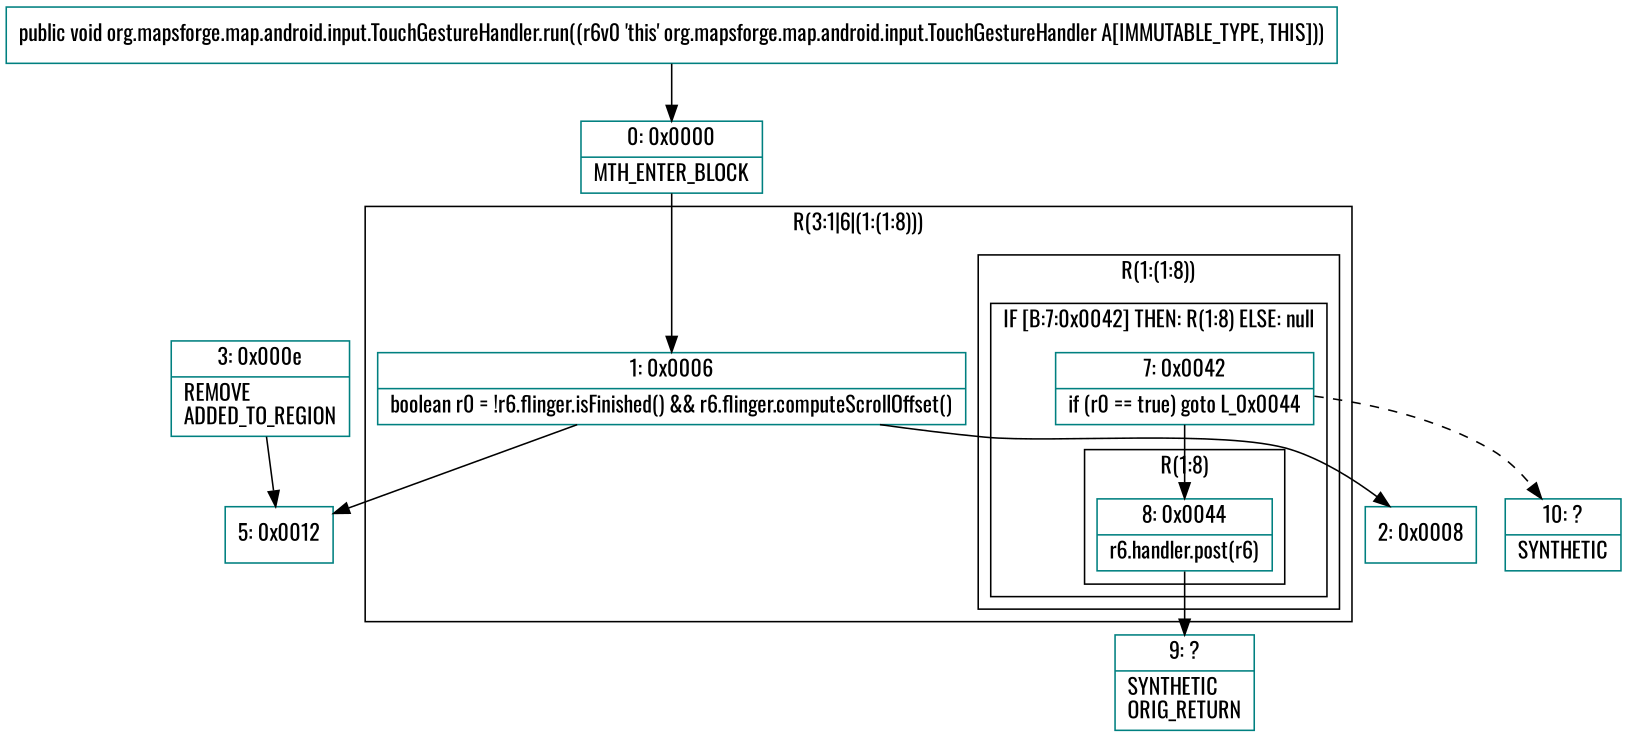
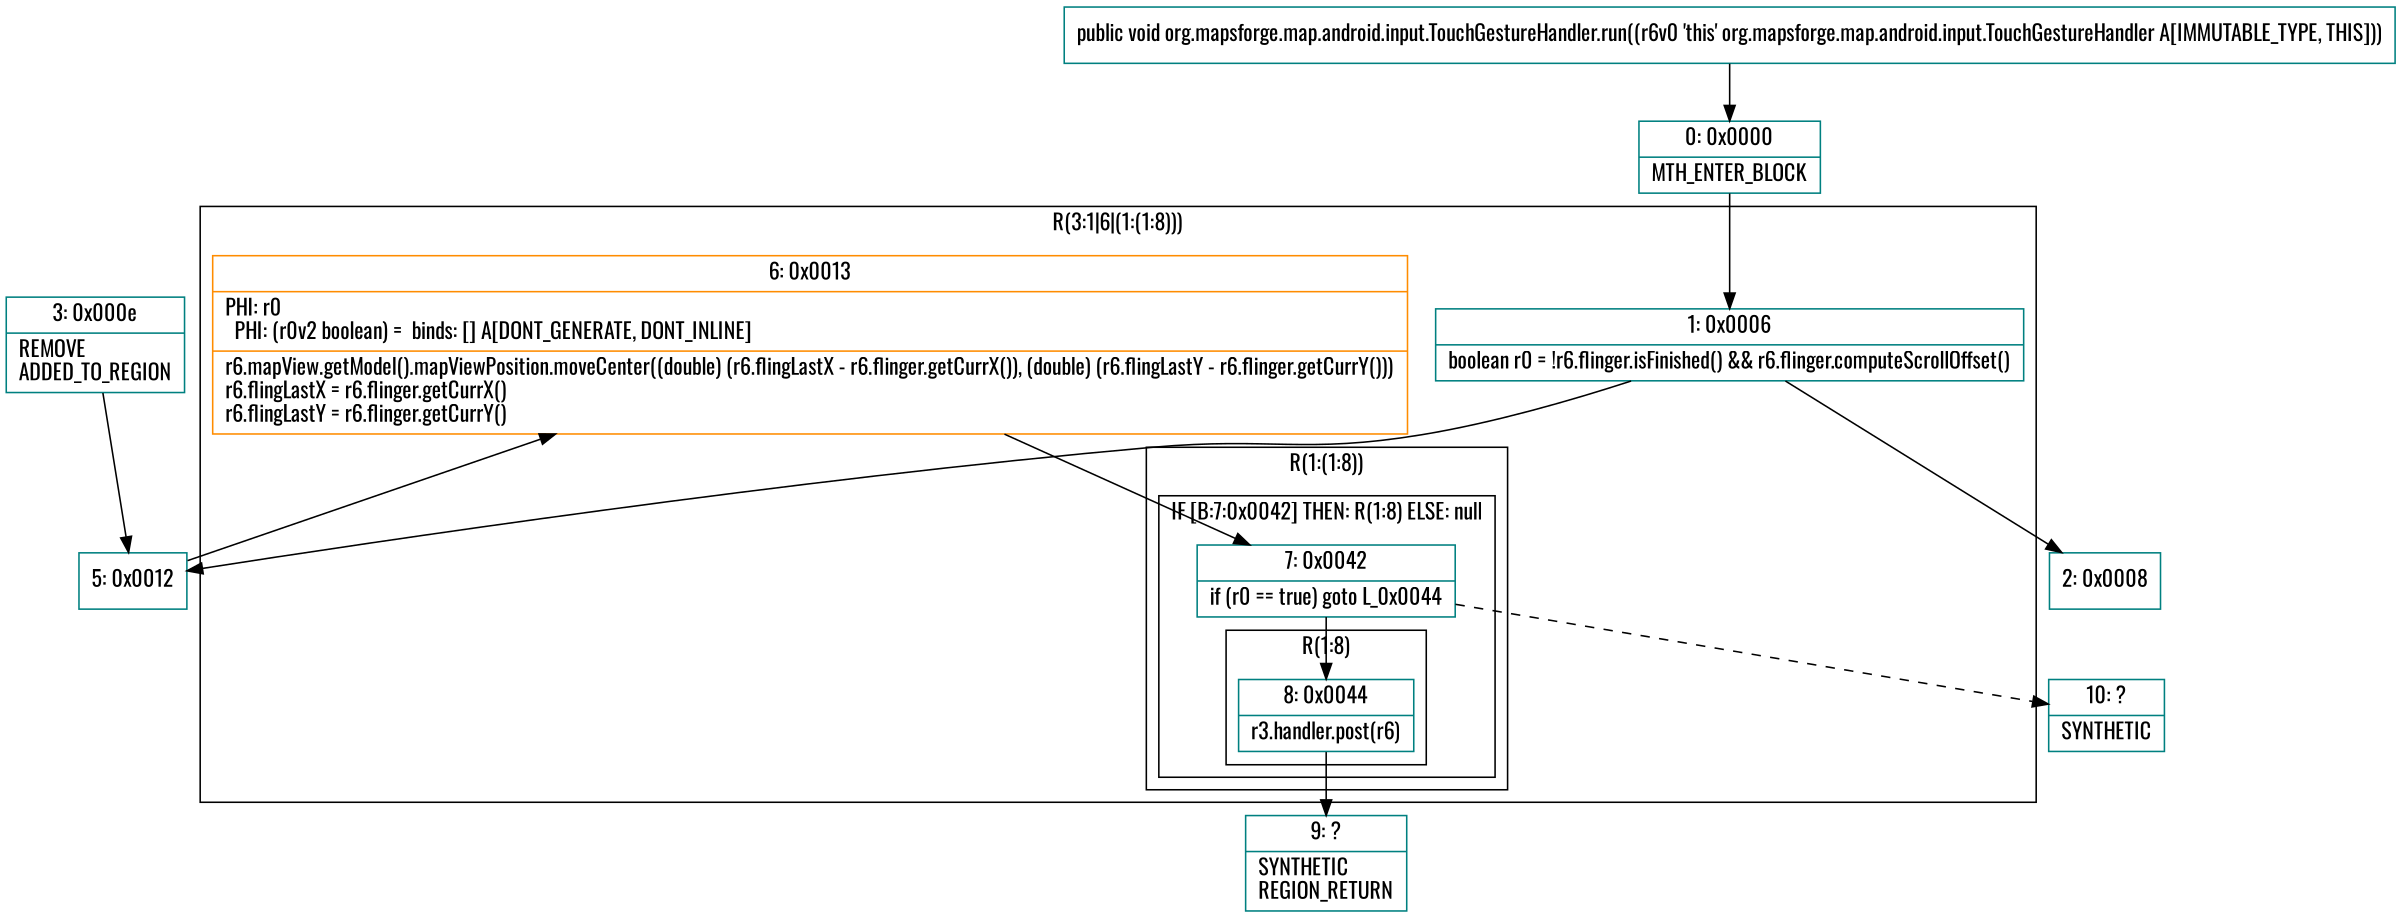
node "6: 0x0013": added
node "8: 0x0044": text "r6.handler.post(r6)" -> "r3.handler.post(r6)"
node "9: ?": text "ORIG_RETURN" -> "REGION_RETURN"
